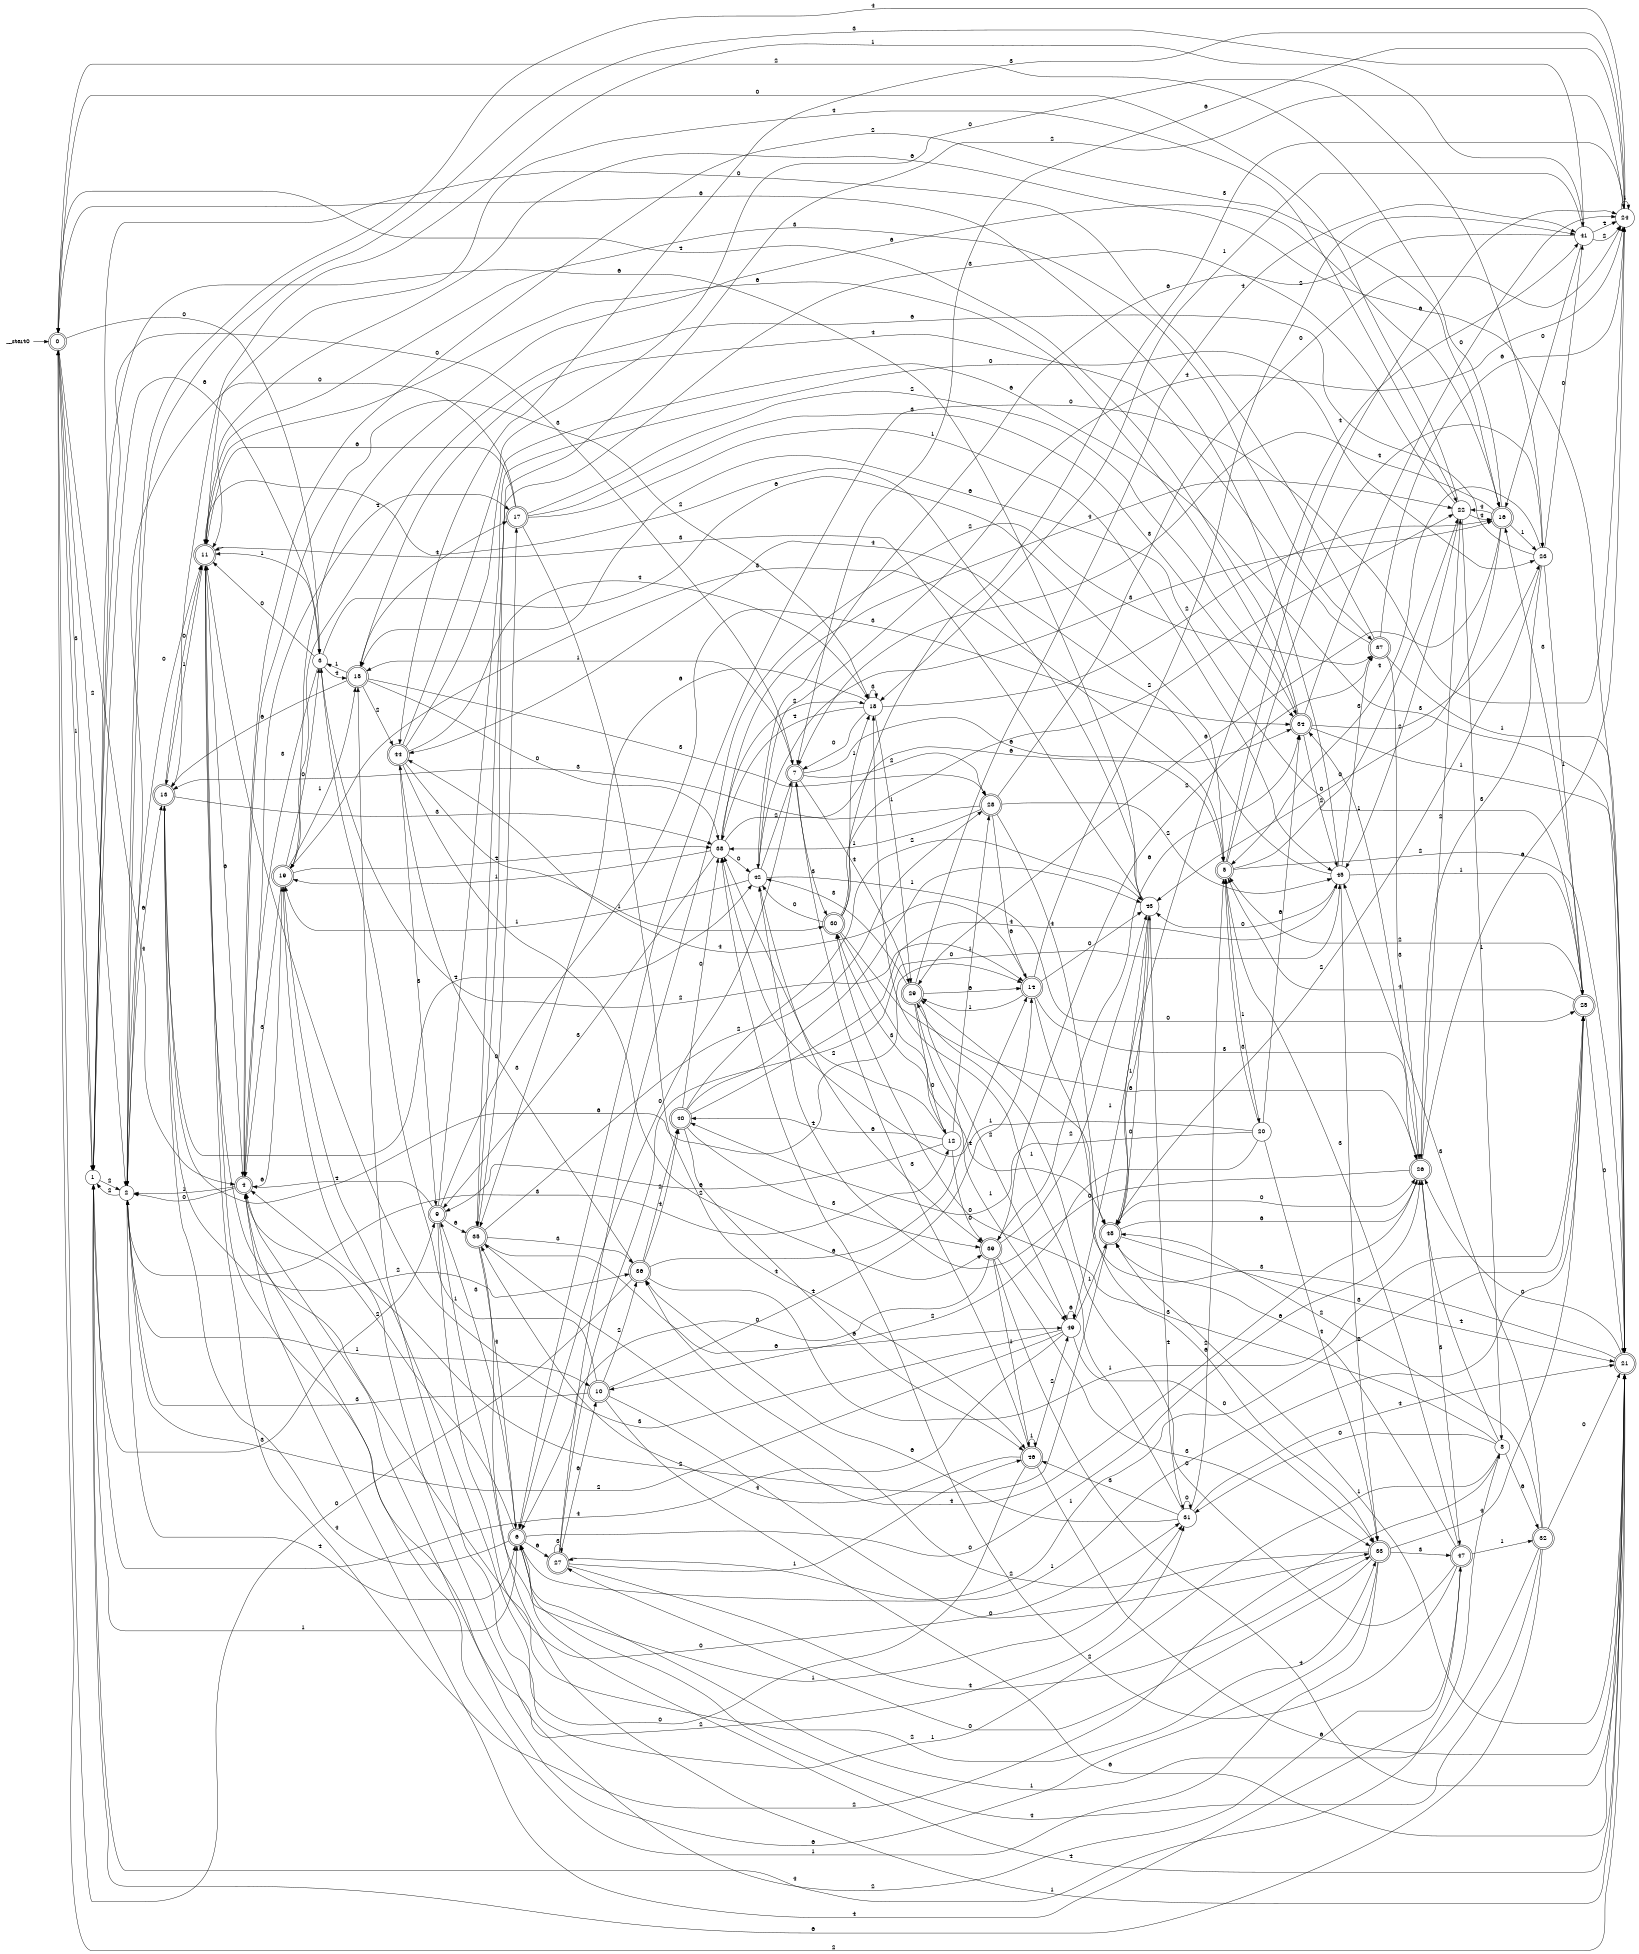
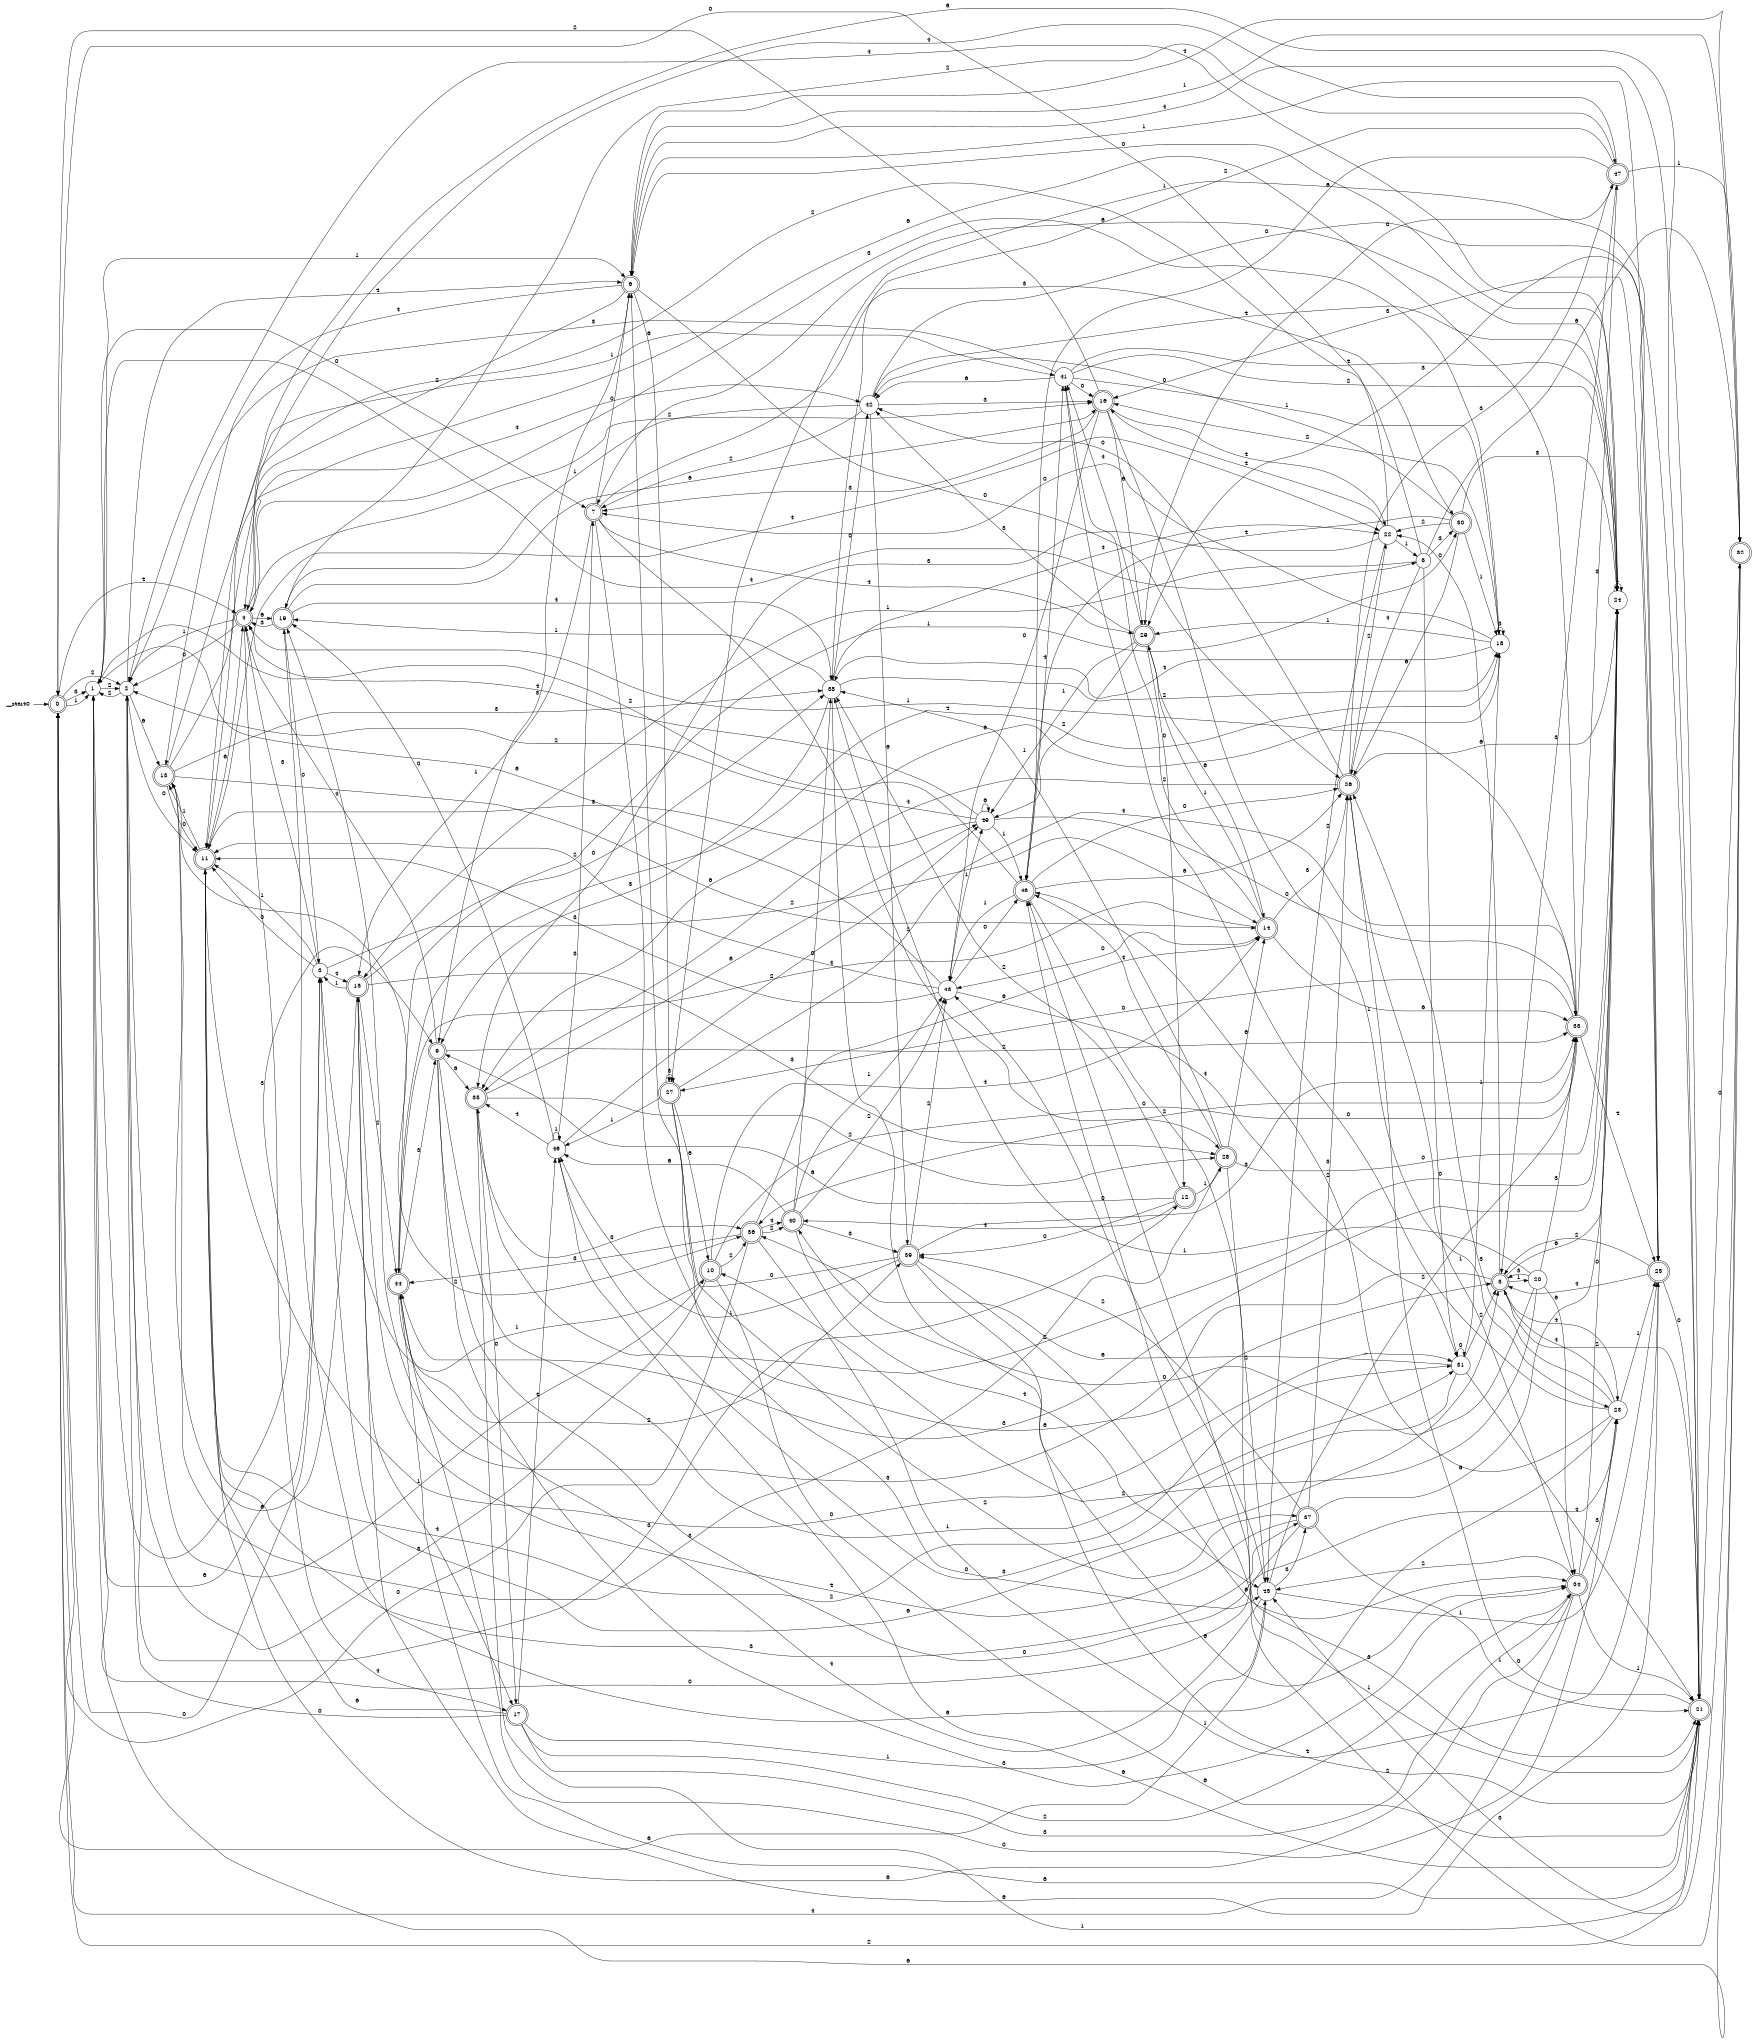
edge "19" -> "15": removed, label "1"
edge "12" -> "30": removed, label "3"
node "12": shape circle -> doublecircle
edge "20" -> "33": label "4" -> "3"
edge "35" -> "6": removed, label "4"
edge "32" -> "21": reversed
node "46": shape doublecircle -> circle
